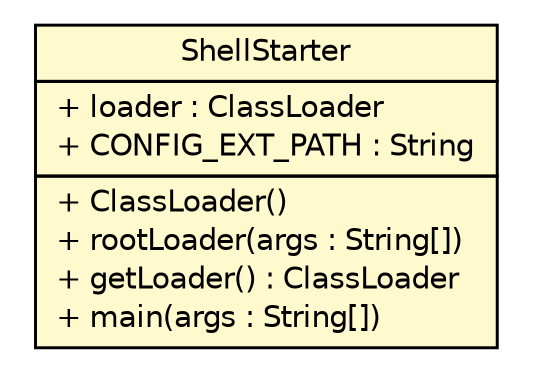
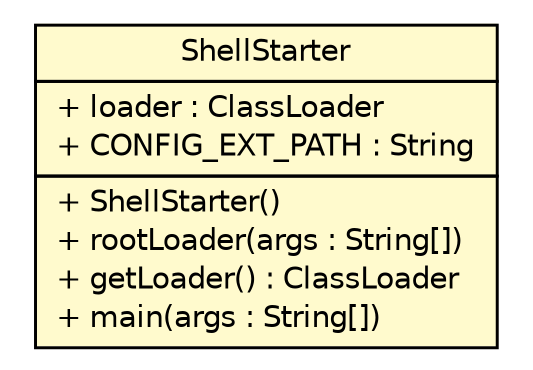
node "ShellStarter": text "+ ClassLoader()" -> "+ ShellStarter()"
